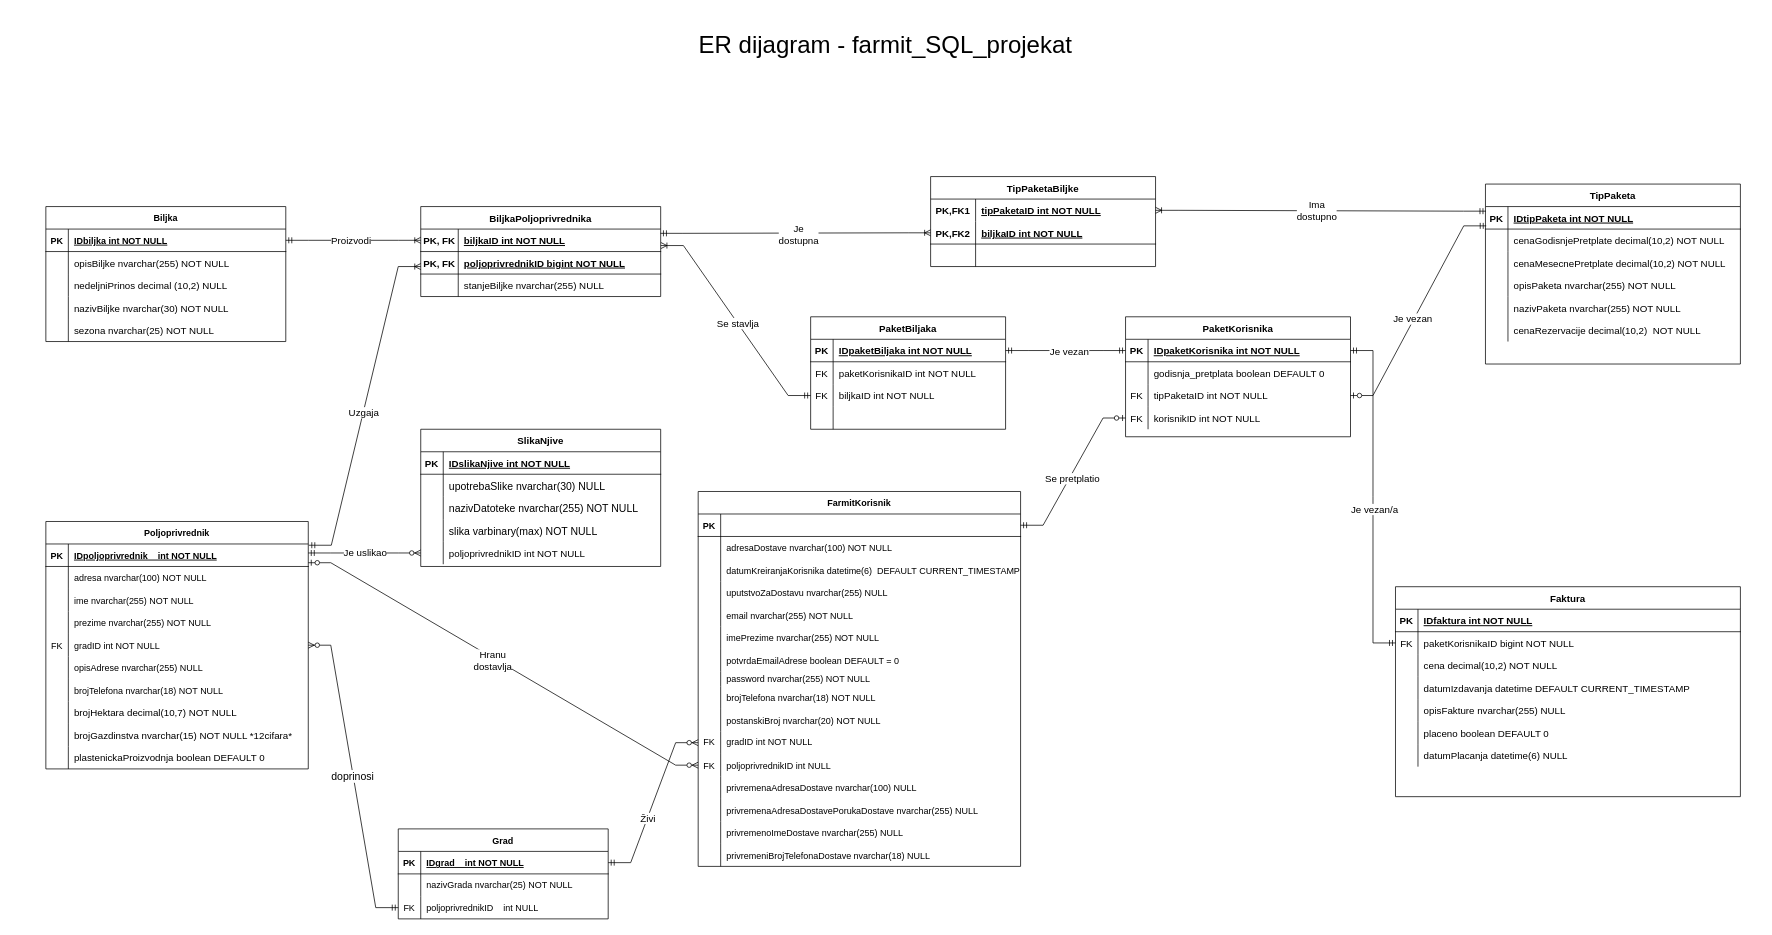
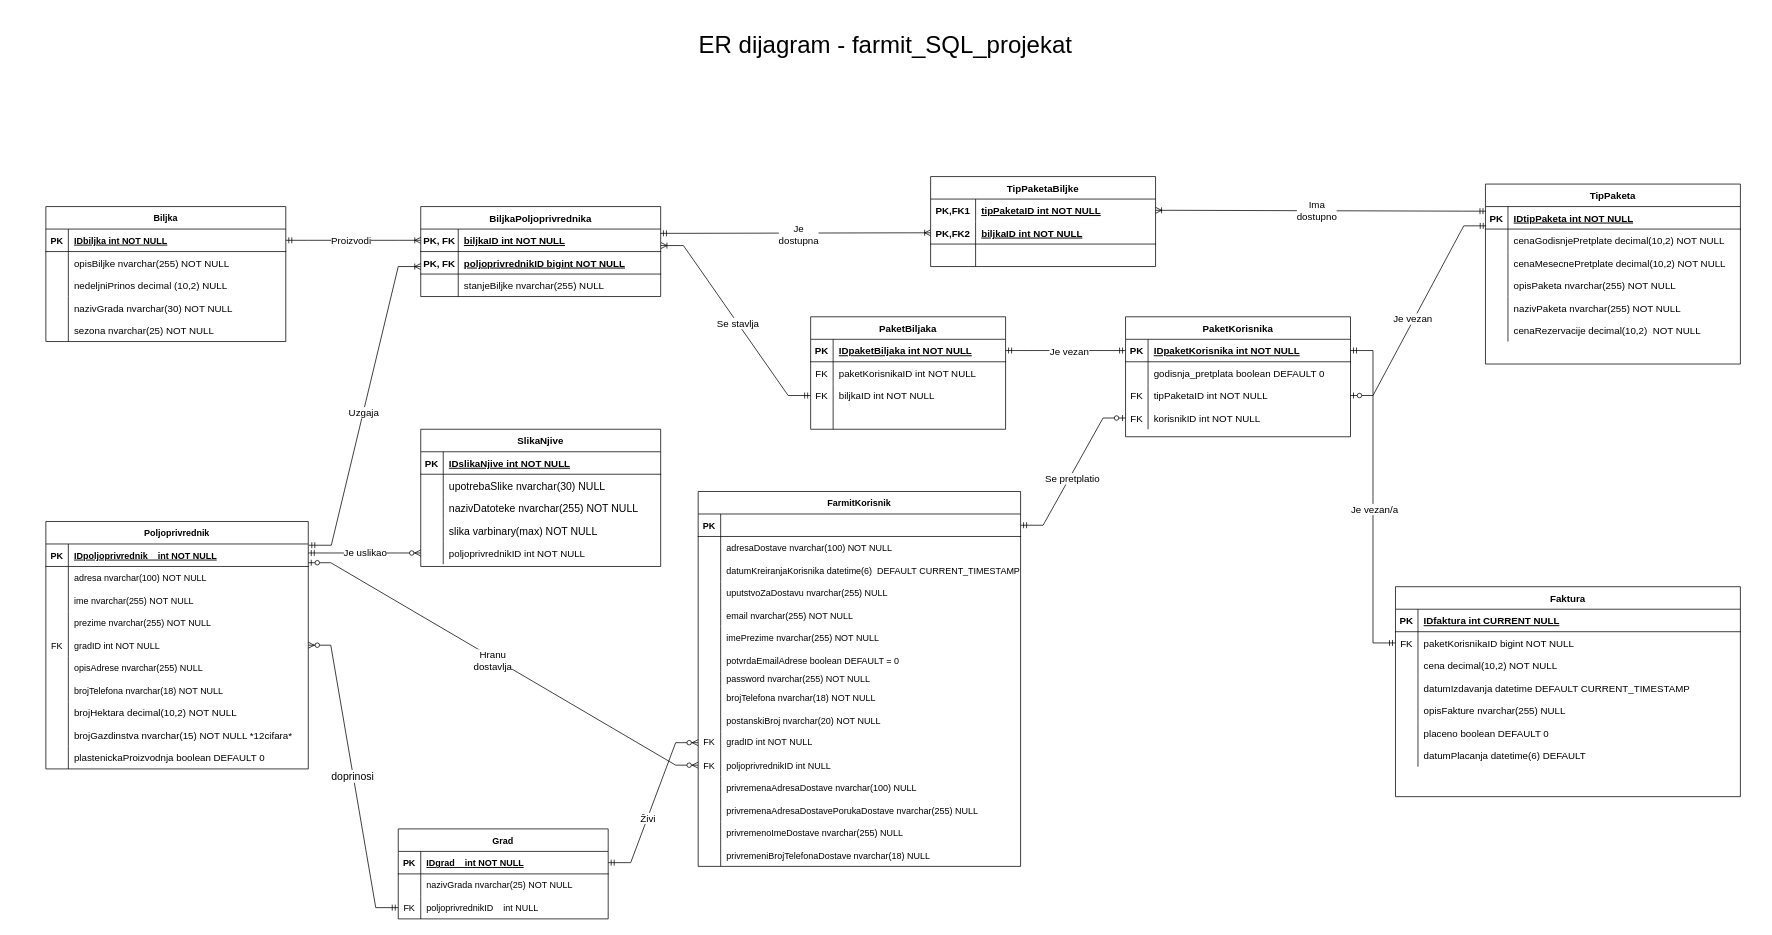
node "nazivBiljke nvarchar(30) NOT NULL": label "nazivBiljke nvarchar(30) NOT NULL" -> "nazivGrada nvarchar(30) NOT NULL"
node "IDfaktura int NOT NULL": label "IDfaktura int NOT NULL" -> "IDfaktura int CURRENT NULL"
node "brojHektara decimal(10,7) NOT NULL": label "brojHektara decimal(10,7) NOT NULL" -> "brojHektara decimal(10,2) NOT NULL"
node "datumPlacanja datetime(6) NULL": label "datumPlacanja datetime(6) NULL" -> "datumPlacanja datetime(6) DEFAULT"
